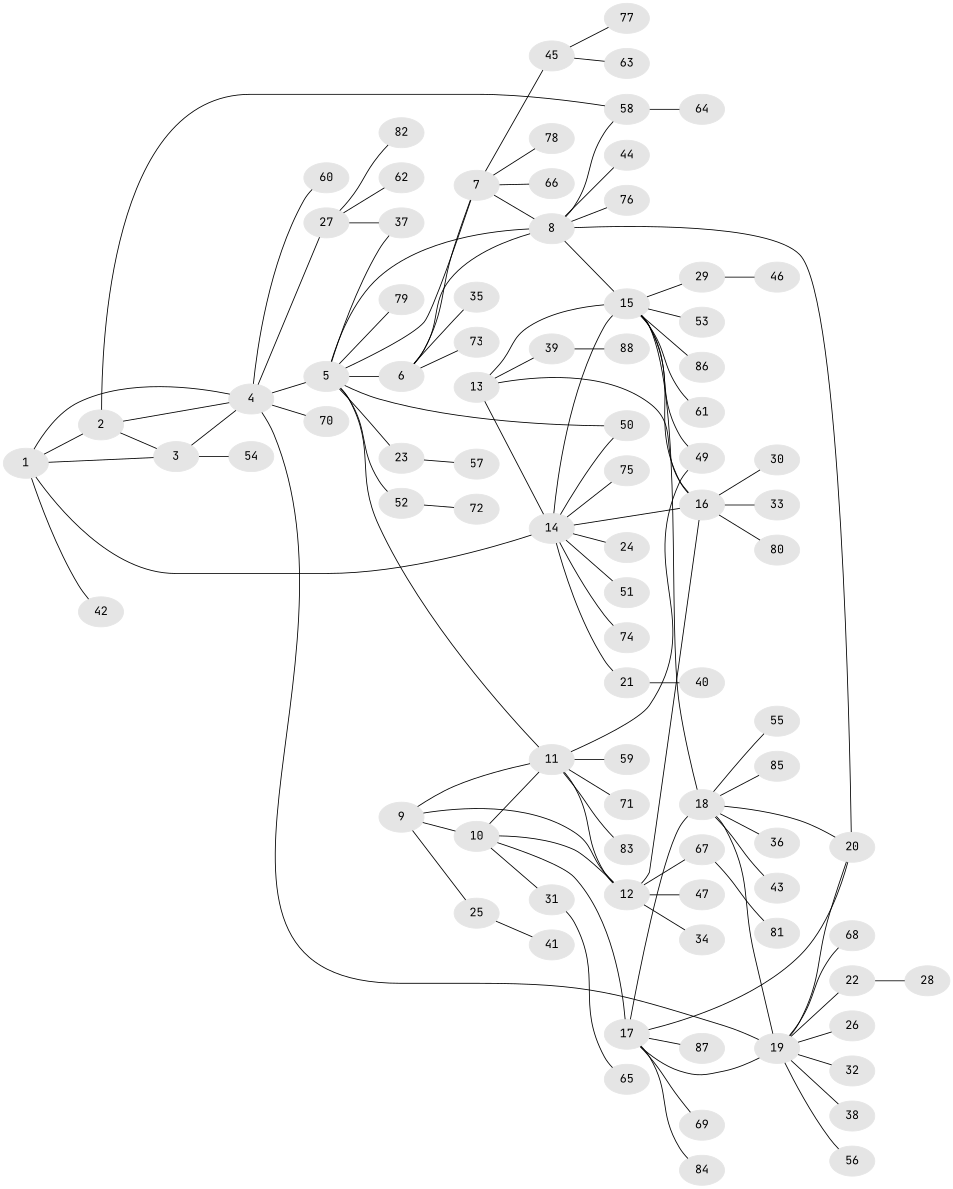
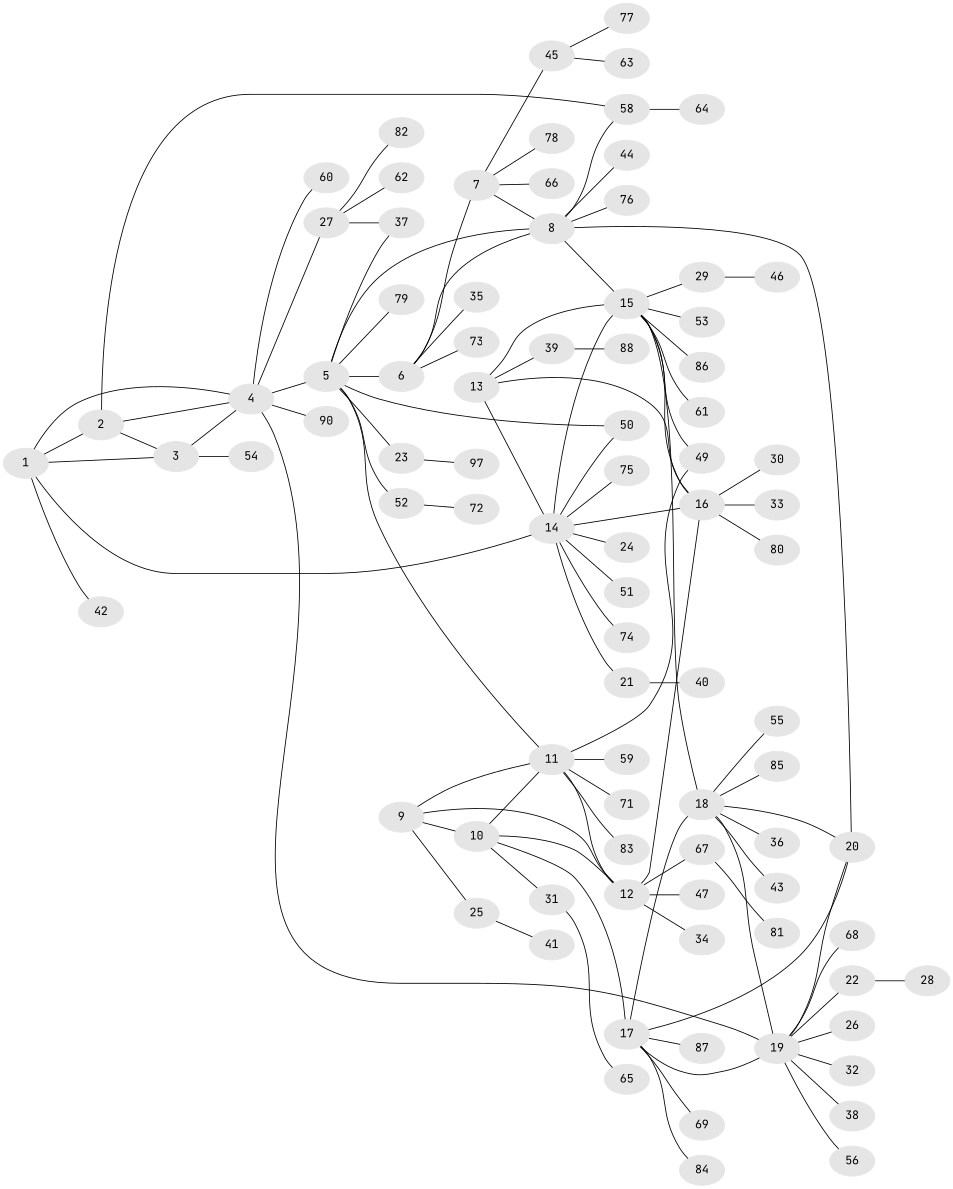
edge "7" -- "5": removed
node "70": label "70" -> "90"
node "57": label "57" -> "97"
